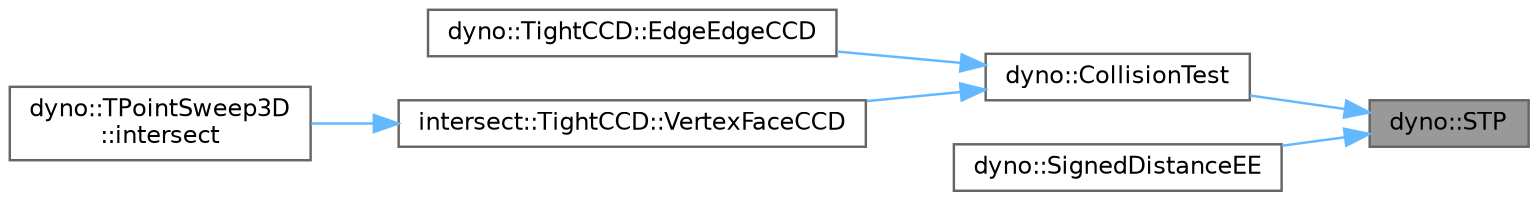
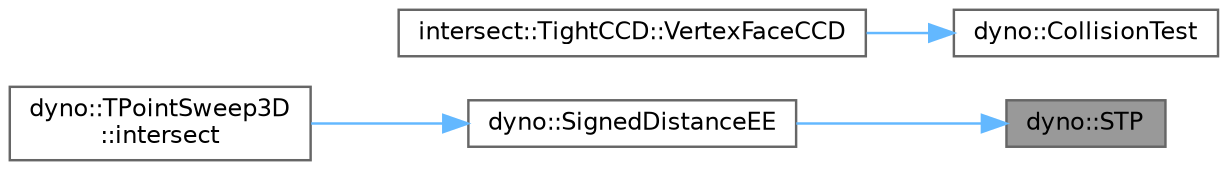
node "dyno::TightCCD::EdgeEdgeCCD": removed
edge "dyno::CollisionTest" -> "dyno::STP": removed
edge "dyno::TPointSweep3D ::intersect" -> "intersect::TightCCD::VertexFaceCCD": now "dyno::TPointSweep3D ::intersect" -> "dyno::SignedDistanceEE"
